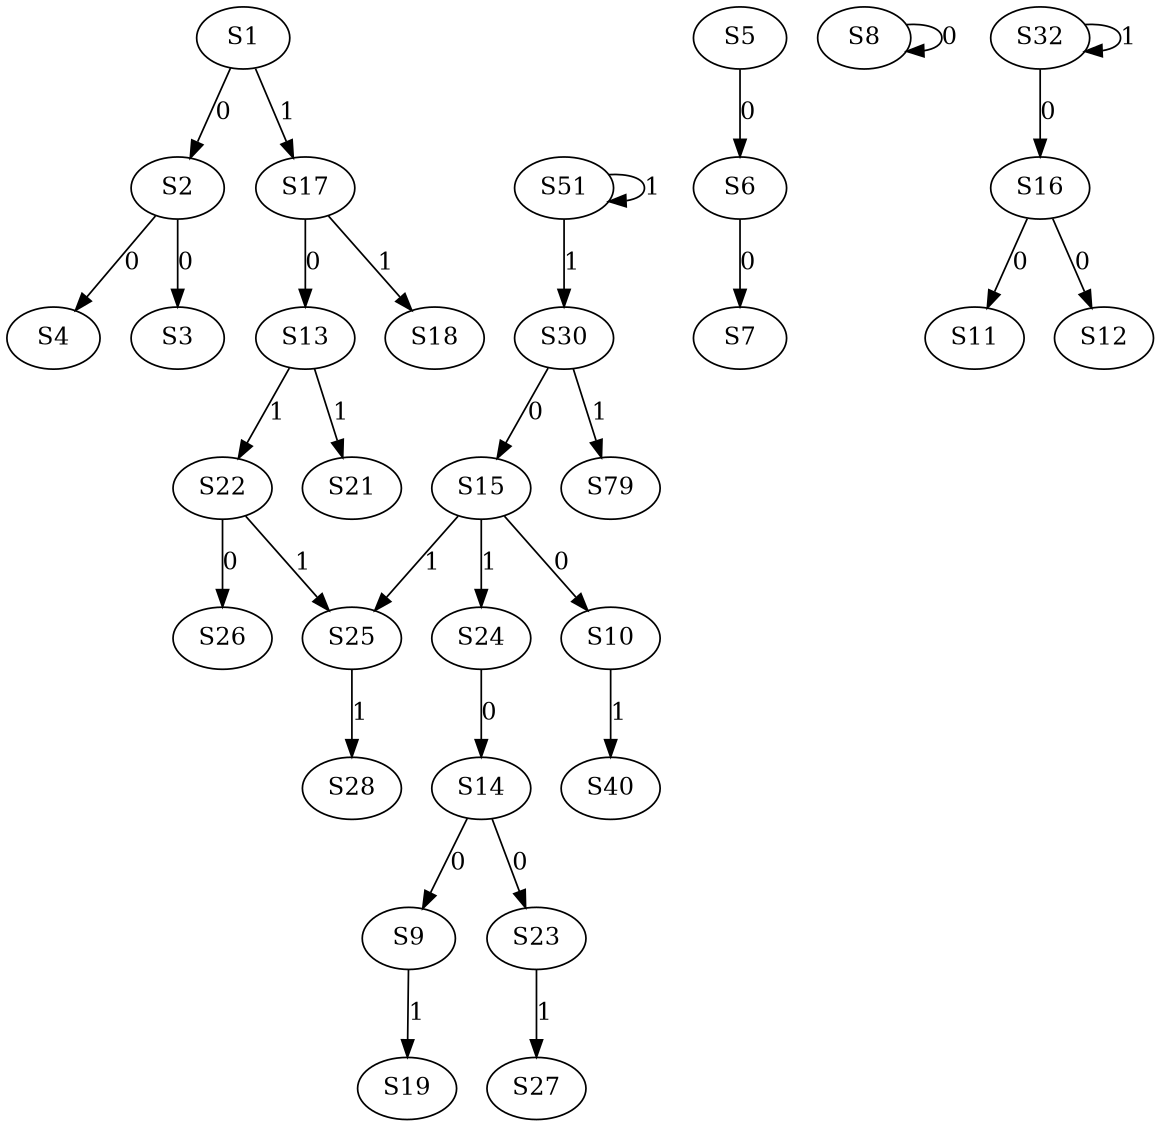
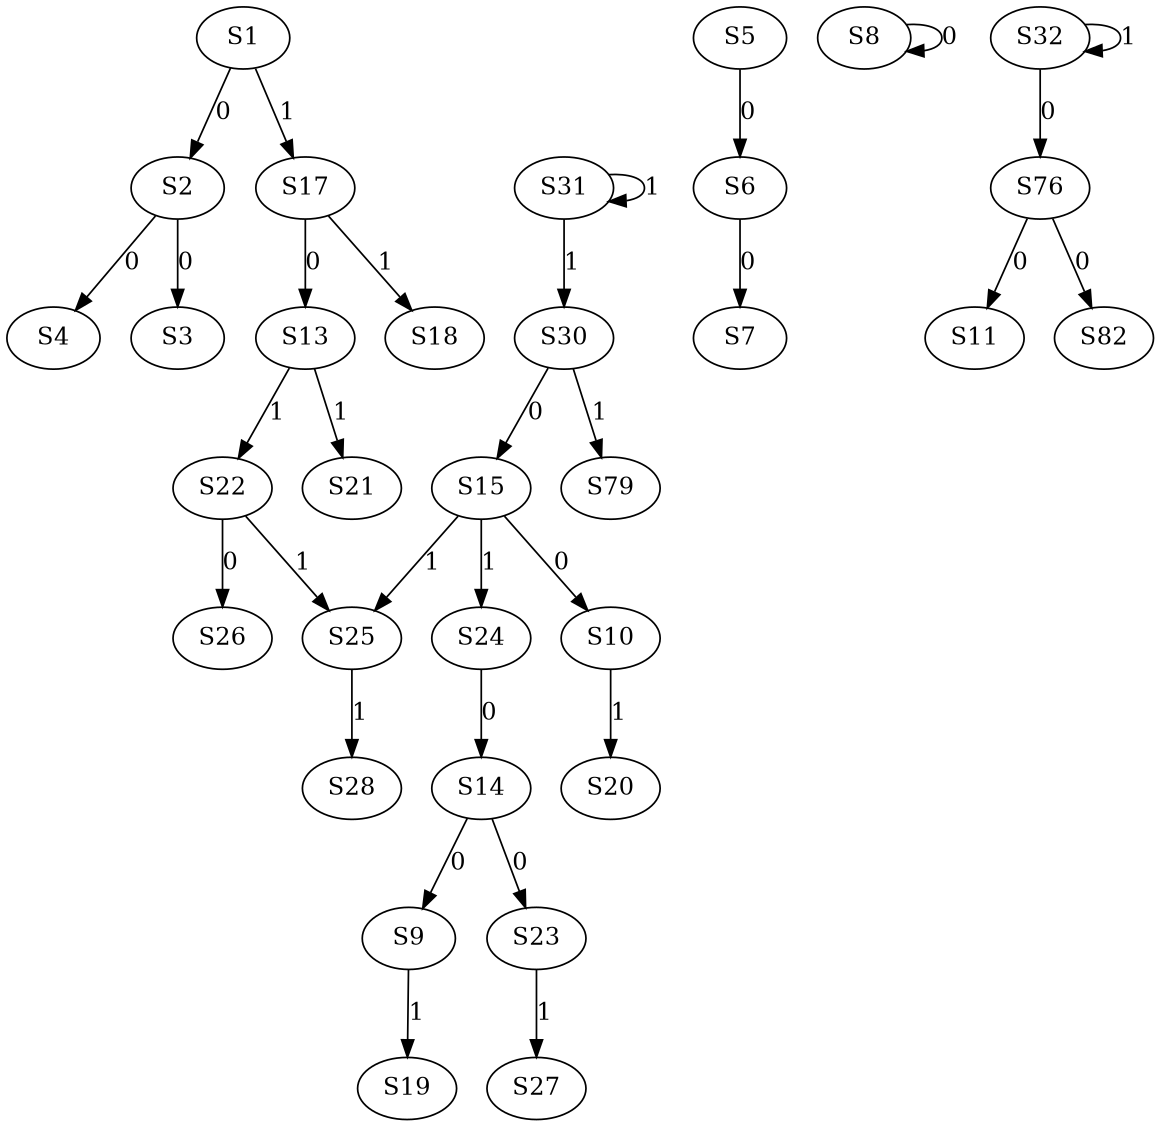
node "S51": label "S51" -> "S31"
node "S16": label "S16" -> "S76"
node "S12": label "S12" -> "S82"
node "S40": label "S40" -> "S20"
